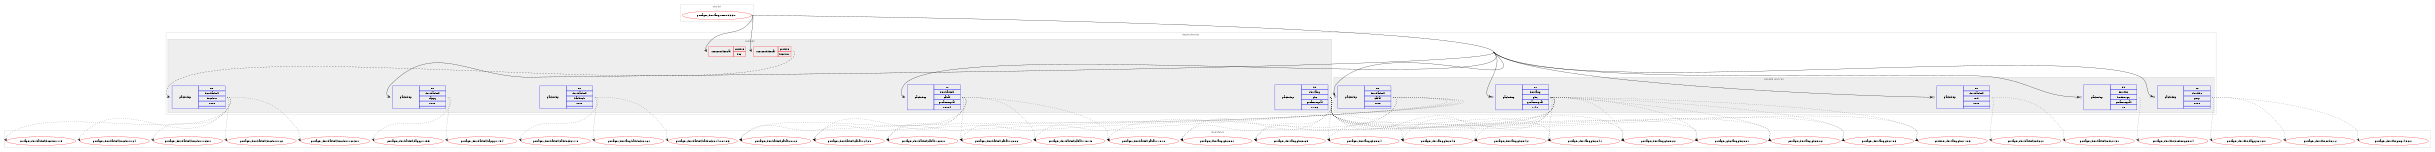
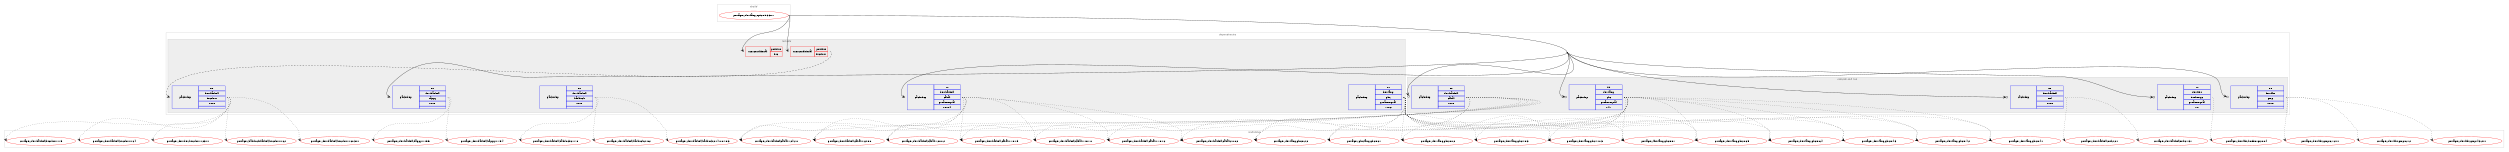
node "portage://dev-lang/use-0.9.3.3-r1": label "portage://dev-lang/use-0.9.3.3-r1" -> "portage://dev-lang/epic-0.9.3.3-r1"
node "portage://dev-haskell/hscolour-1.23-r1": label "portage://dev-haskell/hscolour-1.23-r1" -> "portage://dev-dev/hscolour-1.23-r1"
node "portage://dev-haskell/hscolour-1.22": label "portage://dev-haskell/hscolour-1.22" -> "portage://haddock-haskell/hscolour-1.22"
node "portage://dev-lang/haddock-2.16.1": label "portage://dev-lang/haddock-2.16.1" -> "portage://dev-haskell/haddock-2.16.1"
node "portage://dev-haskell/cabal-1.18.1.2": added
node "positive://dev-lang/ghc-7.10.3": label "positive://dev-lang/ghc-7.10.3" -> "portage://dev-lang/ghc-7.10.3"
node "portage://dev-libs/happy-6.1.2-r1": label "portage://dev-libs/happy-6.1.2-r1" -> "portage://dev-libs/gmp-6.1.2-r1"
node "portage://dev-libs/mtl-6.1.2": label "portage://dev-libs/mtl-6.1.2" -> "portage://dev-libs/gmp-6.1.2"
